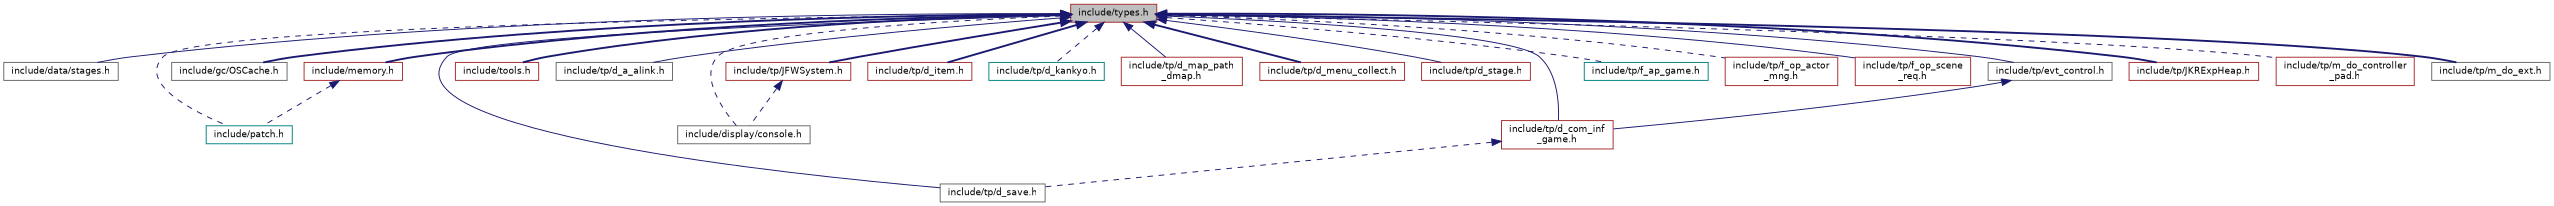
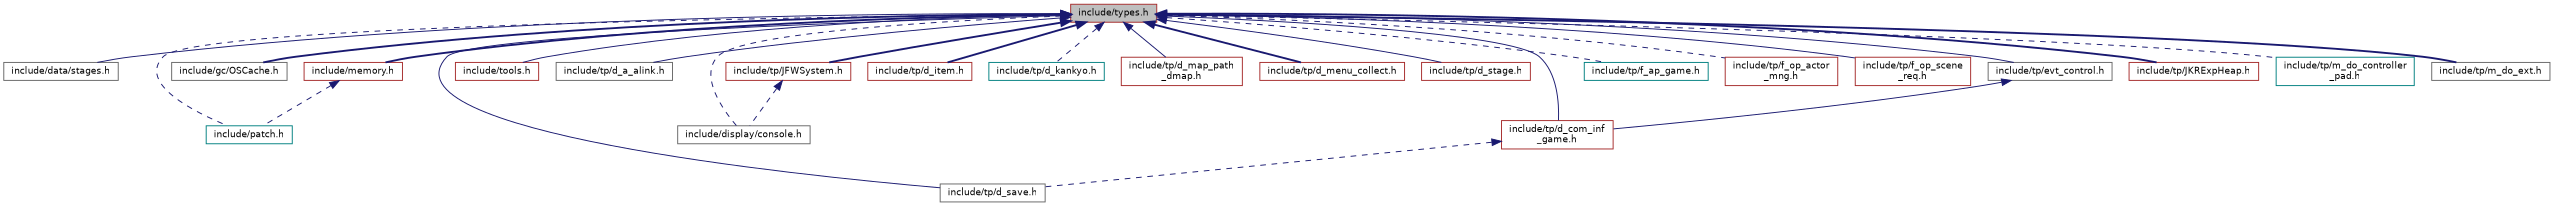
edge "include/tools.h" -> "include/types.h": style bold -> solid
node "include/tp/m_do_controller _pad.h": color brown -> teal
